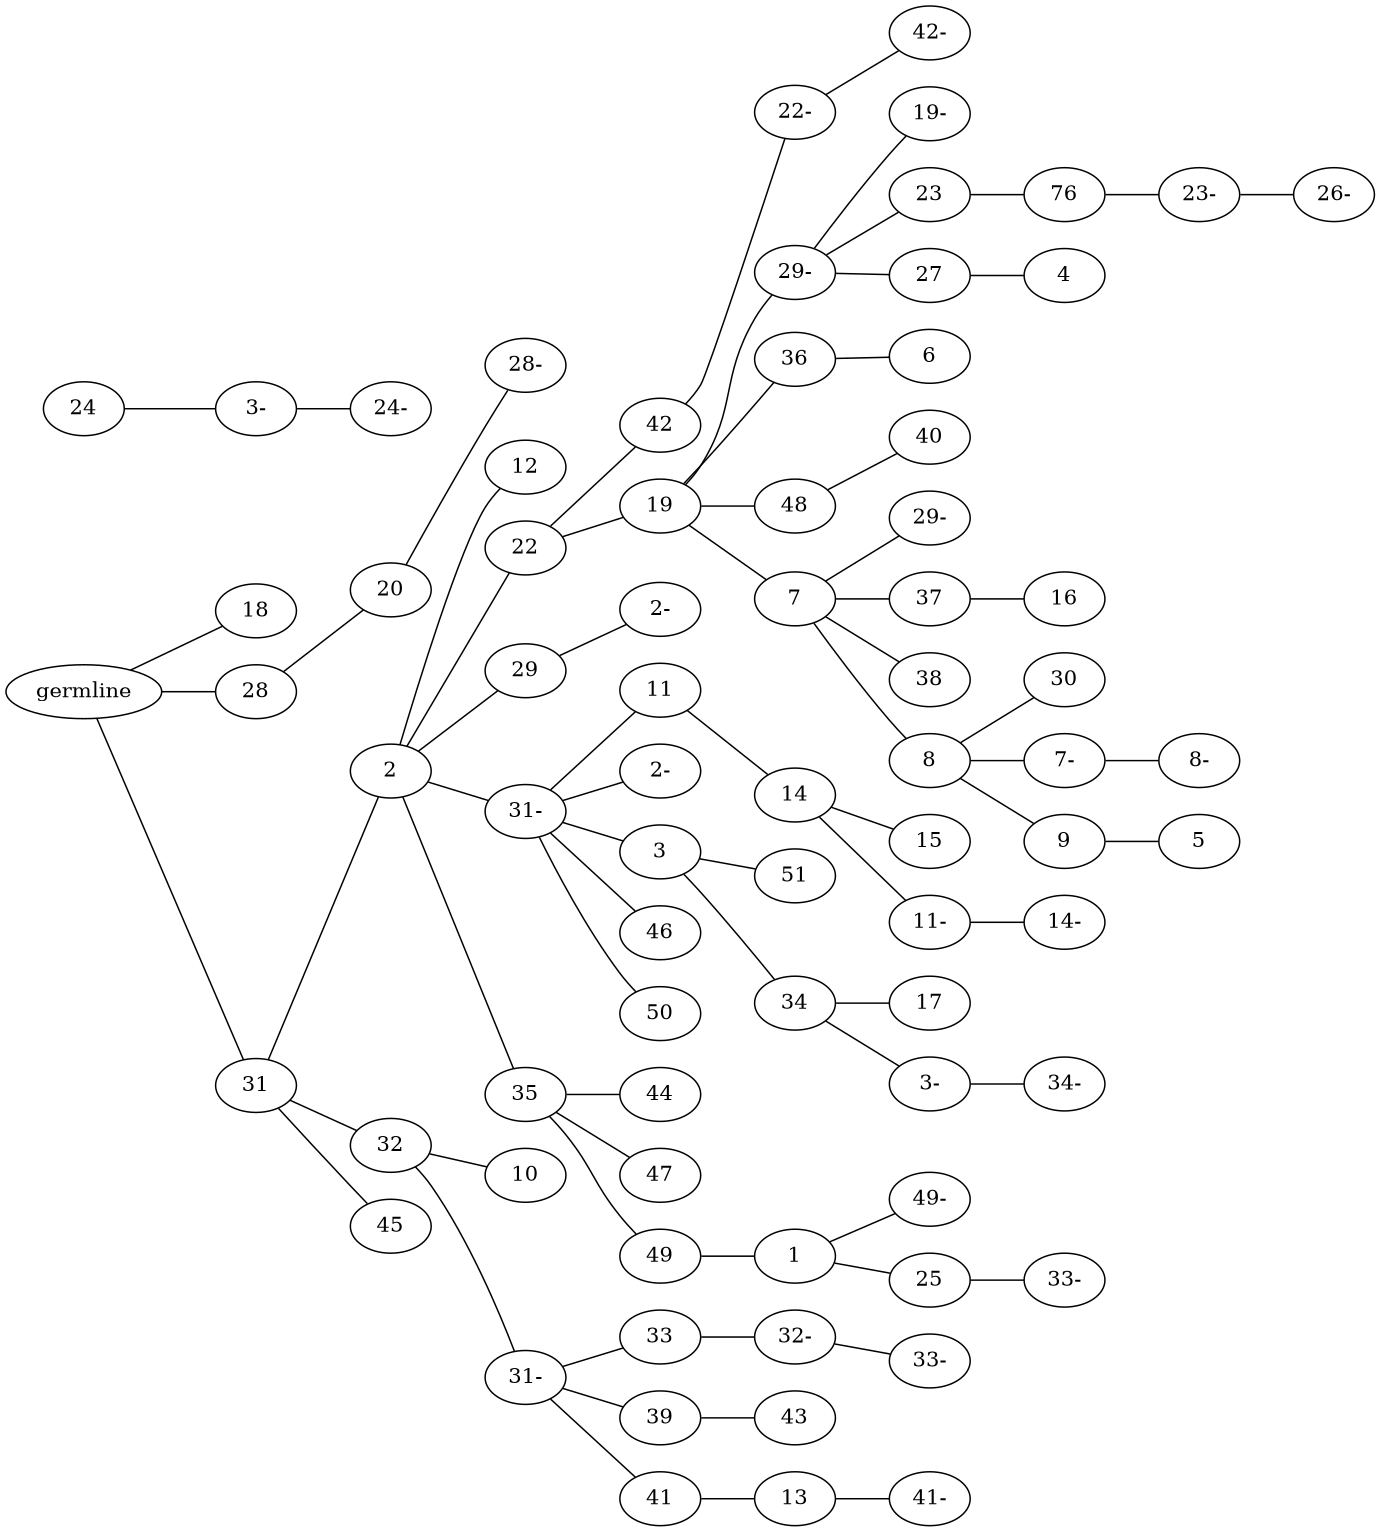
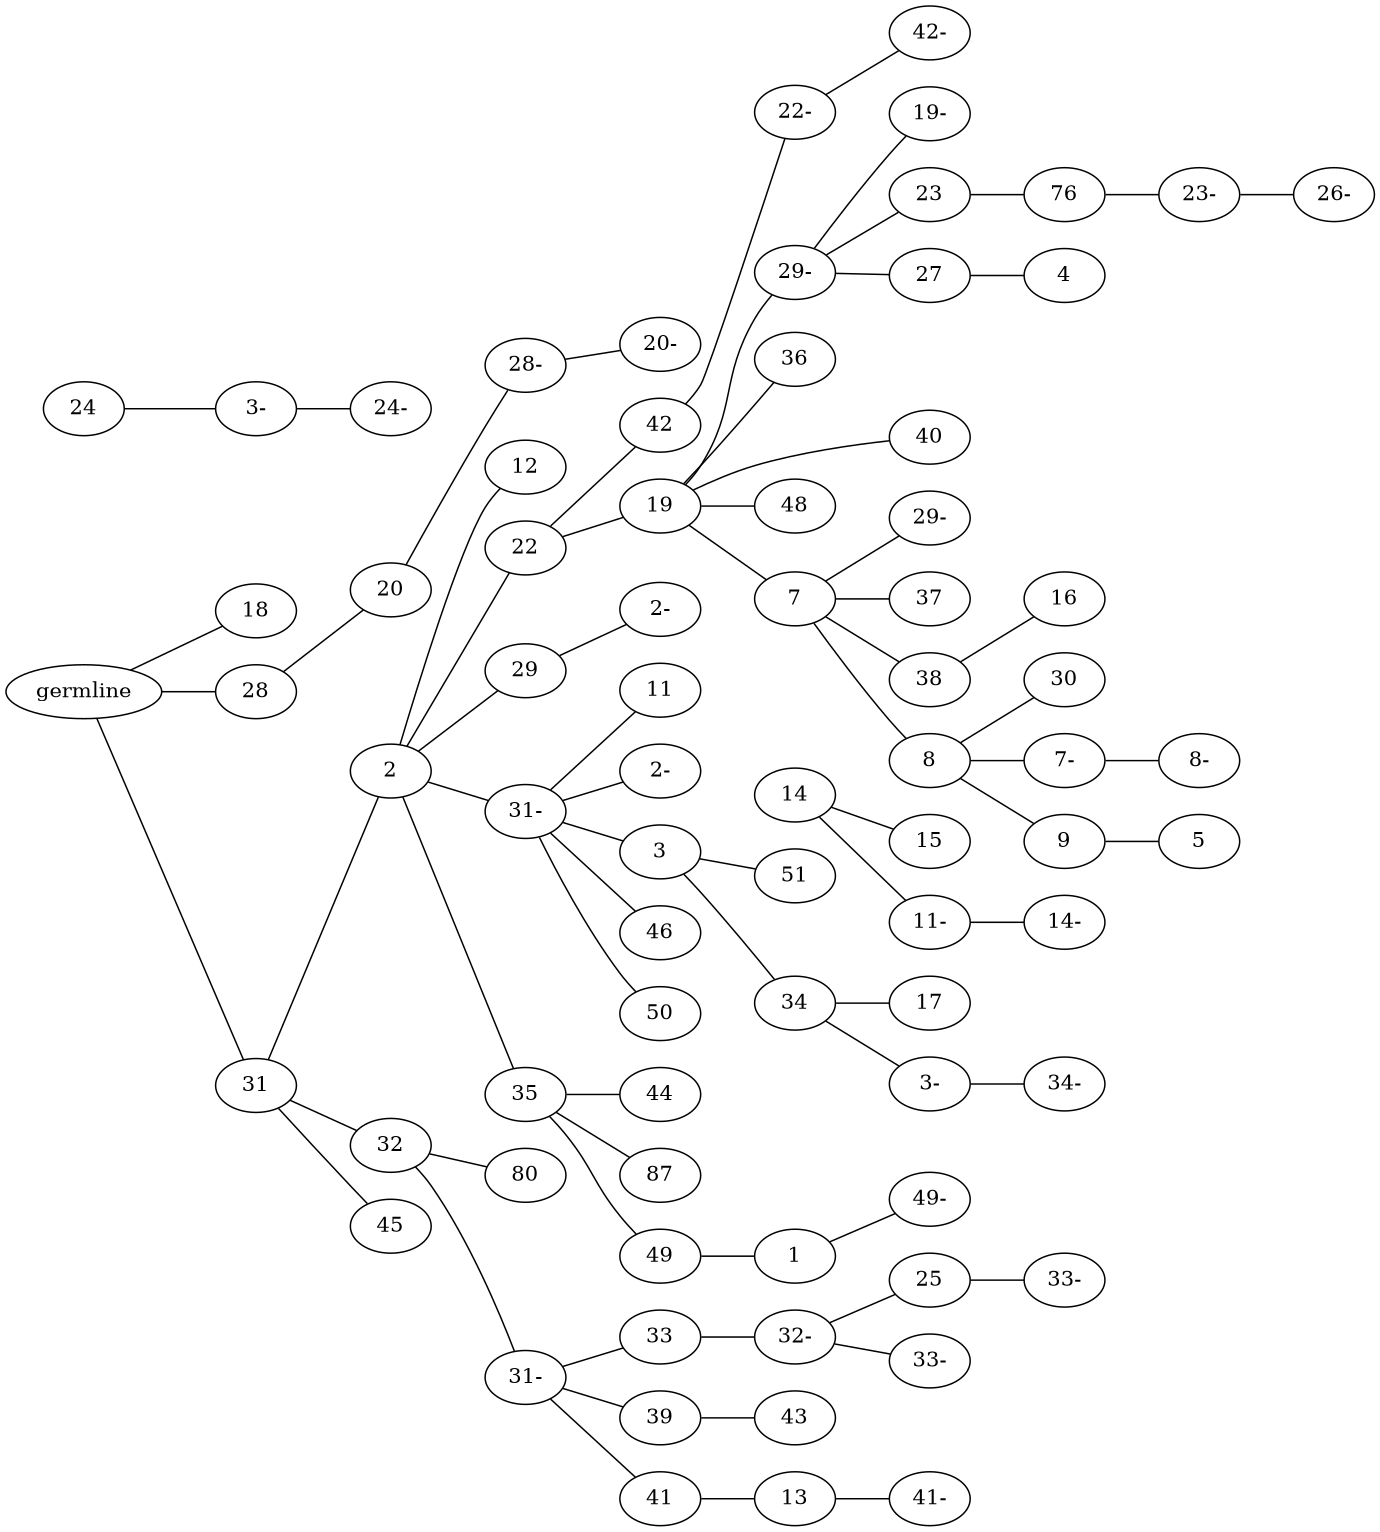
node "20-": added
node "6": removed
edge "40" -- "48": now "40" -- "19"
edge "37" -- "16": now "38" -- "16"
edge "11" -- "14": removed
node "10": label "10" -> "80"
node "47": label "47" -> "87"
edge "1" -- "25": now "32-" -- "25"
